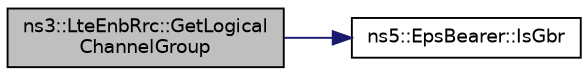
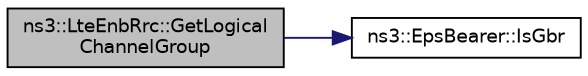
node "ns5::EpsBearer::IsGbr": label "ns5::EpsBearer::IsGbr" -> "ns3::EpsBearer::IsGbr"
